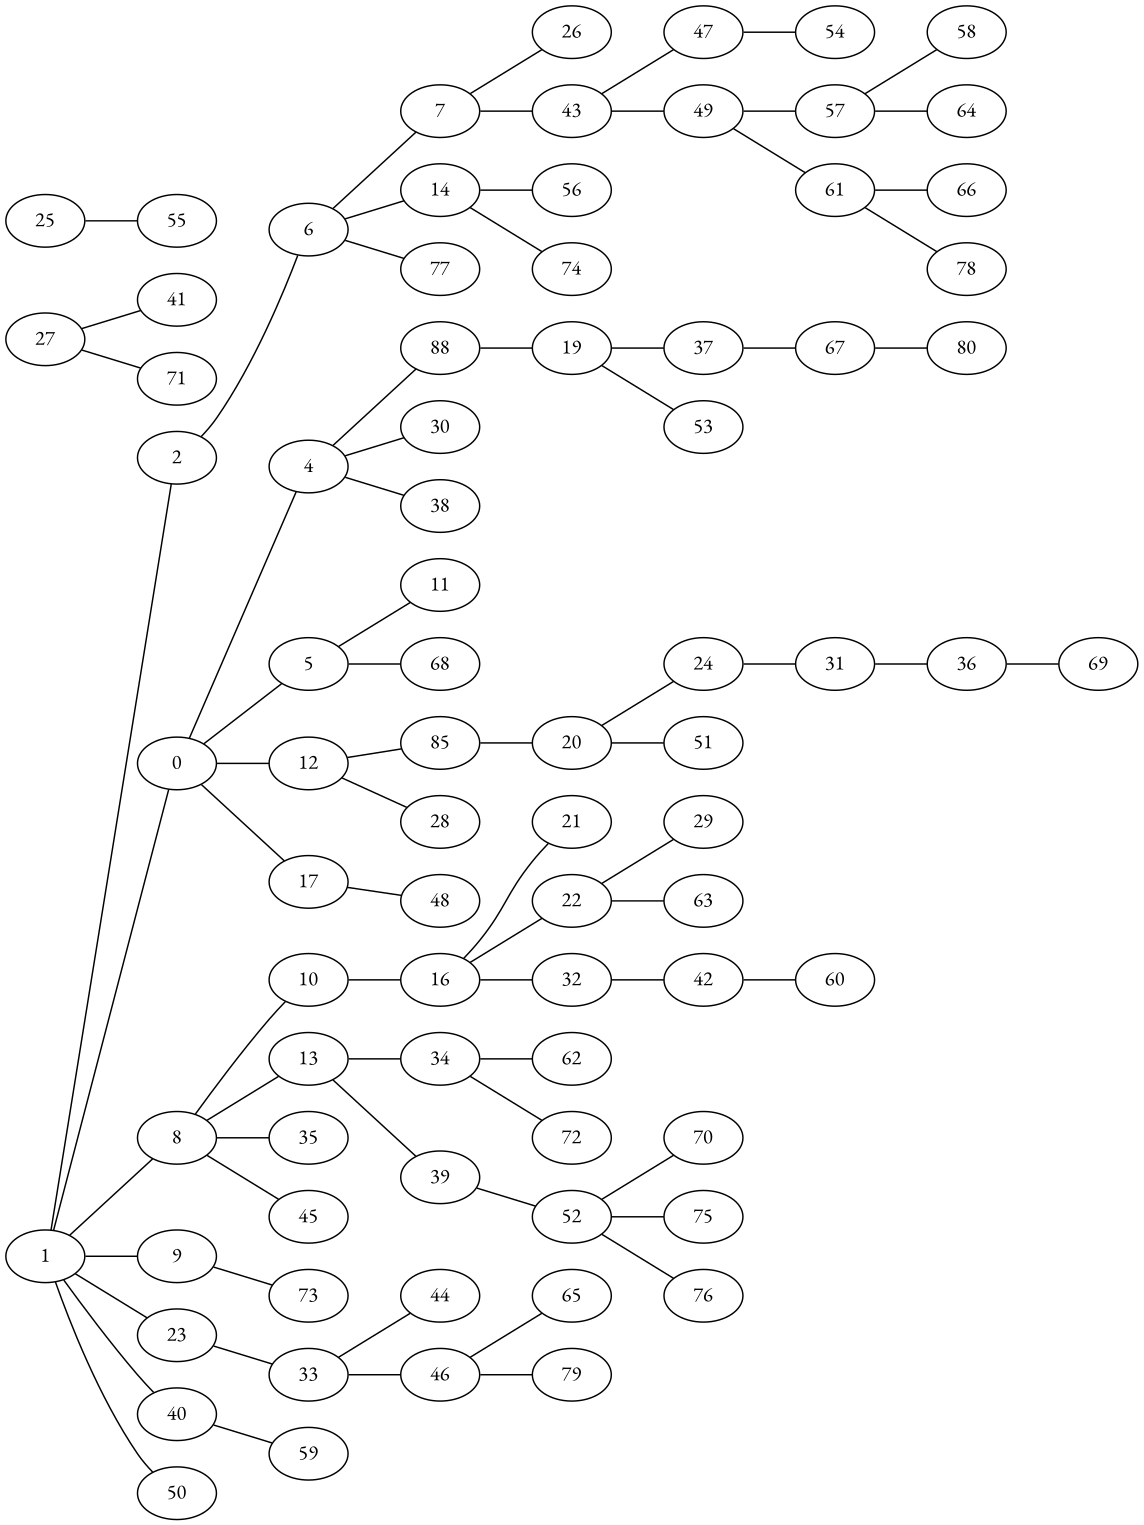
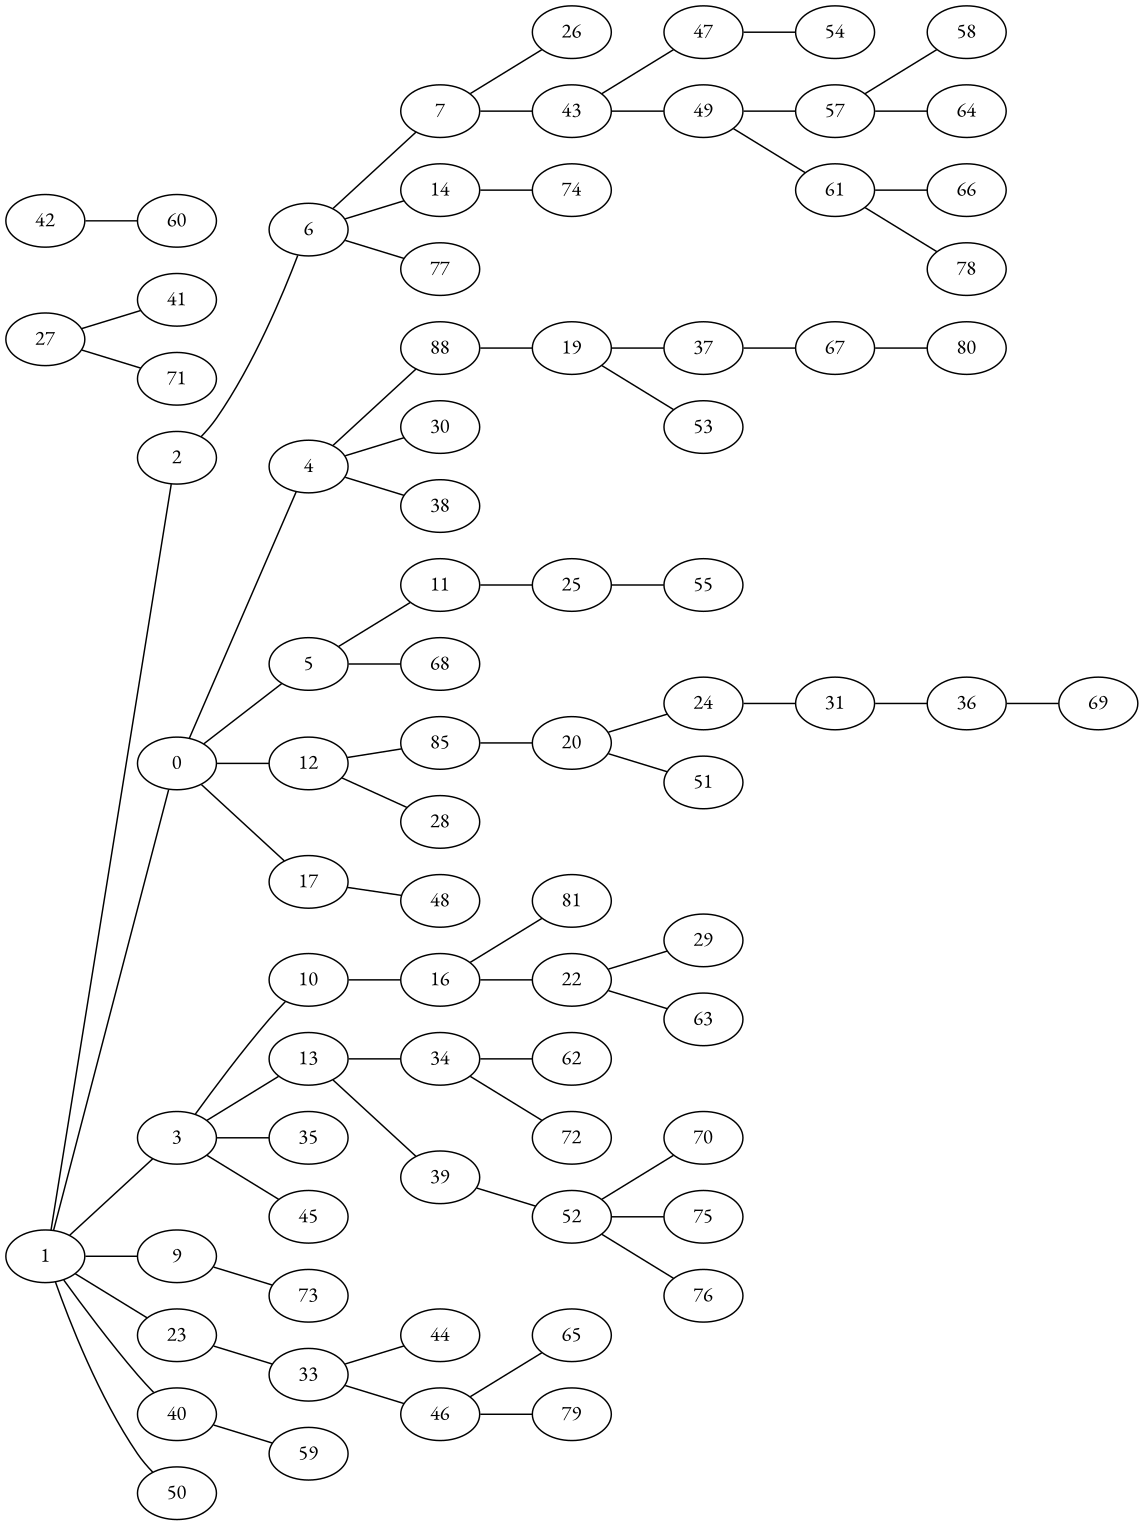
node "56": removed
edge "11" -- "25": added
node "21": label "21" -> "81"
node "32": removed
node "8": label "8" -> "3"
